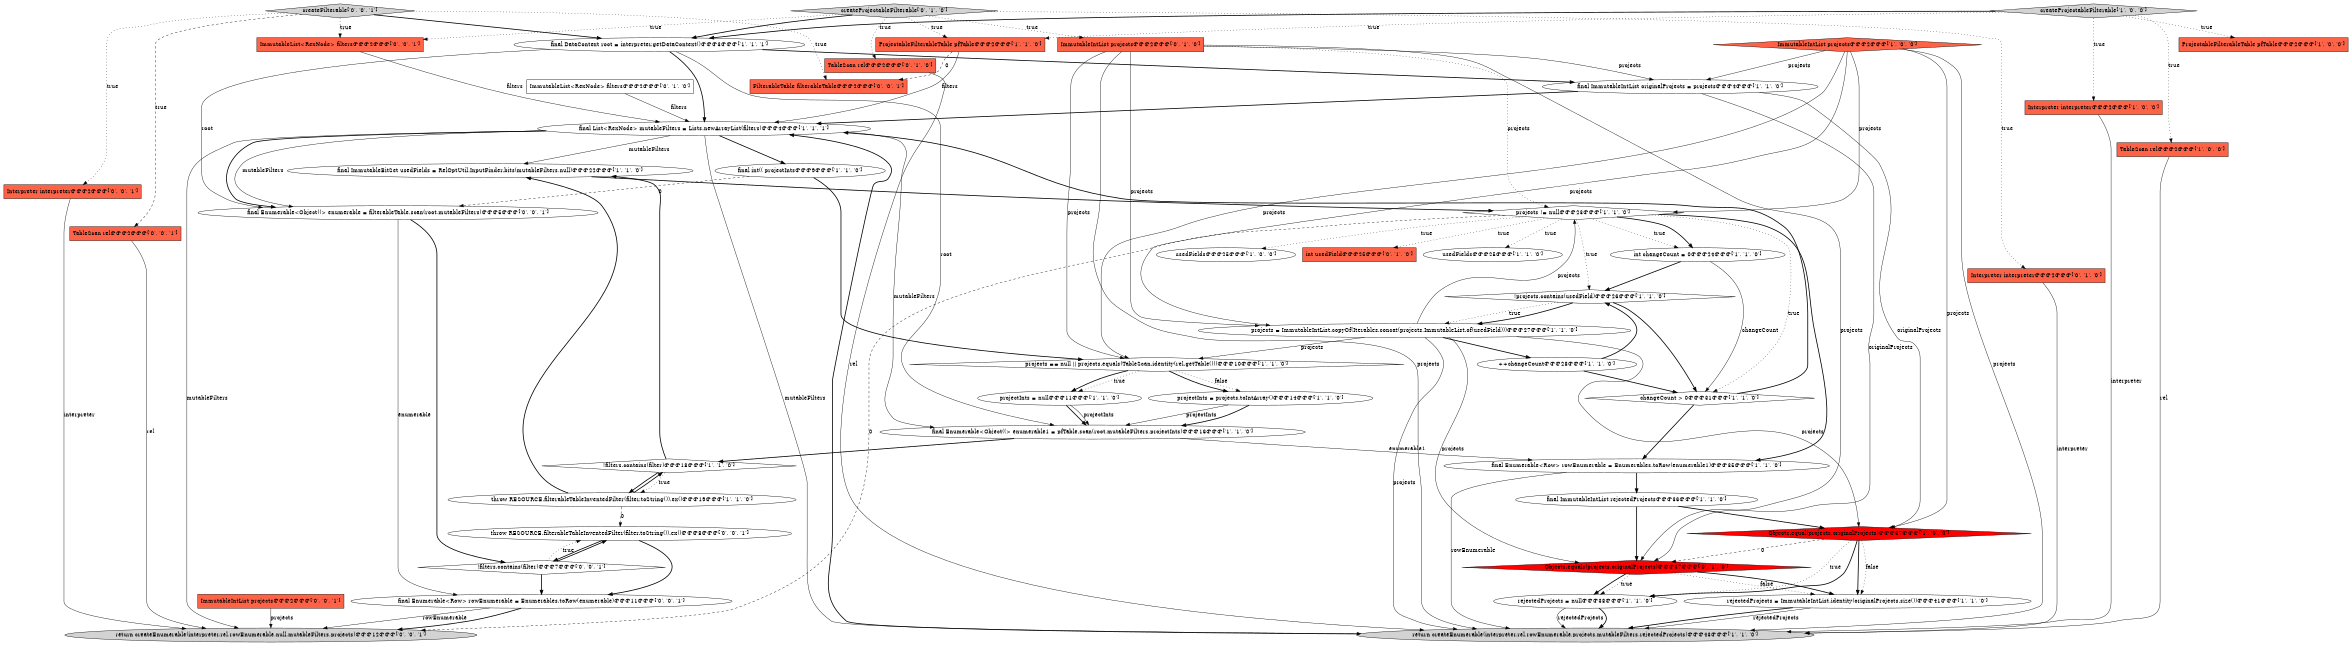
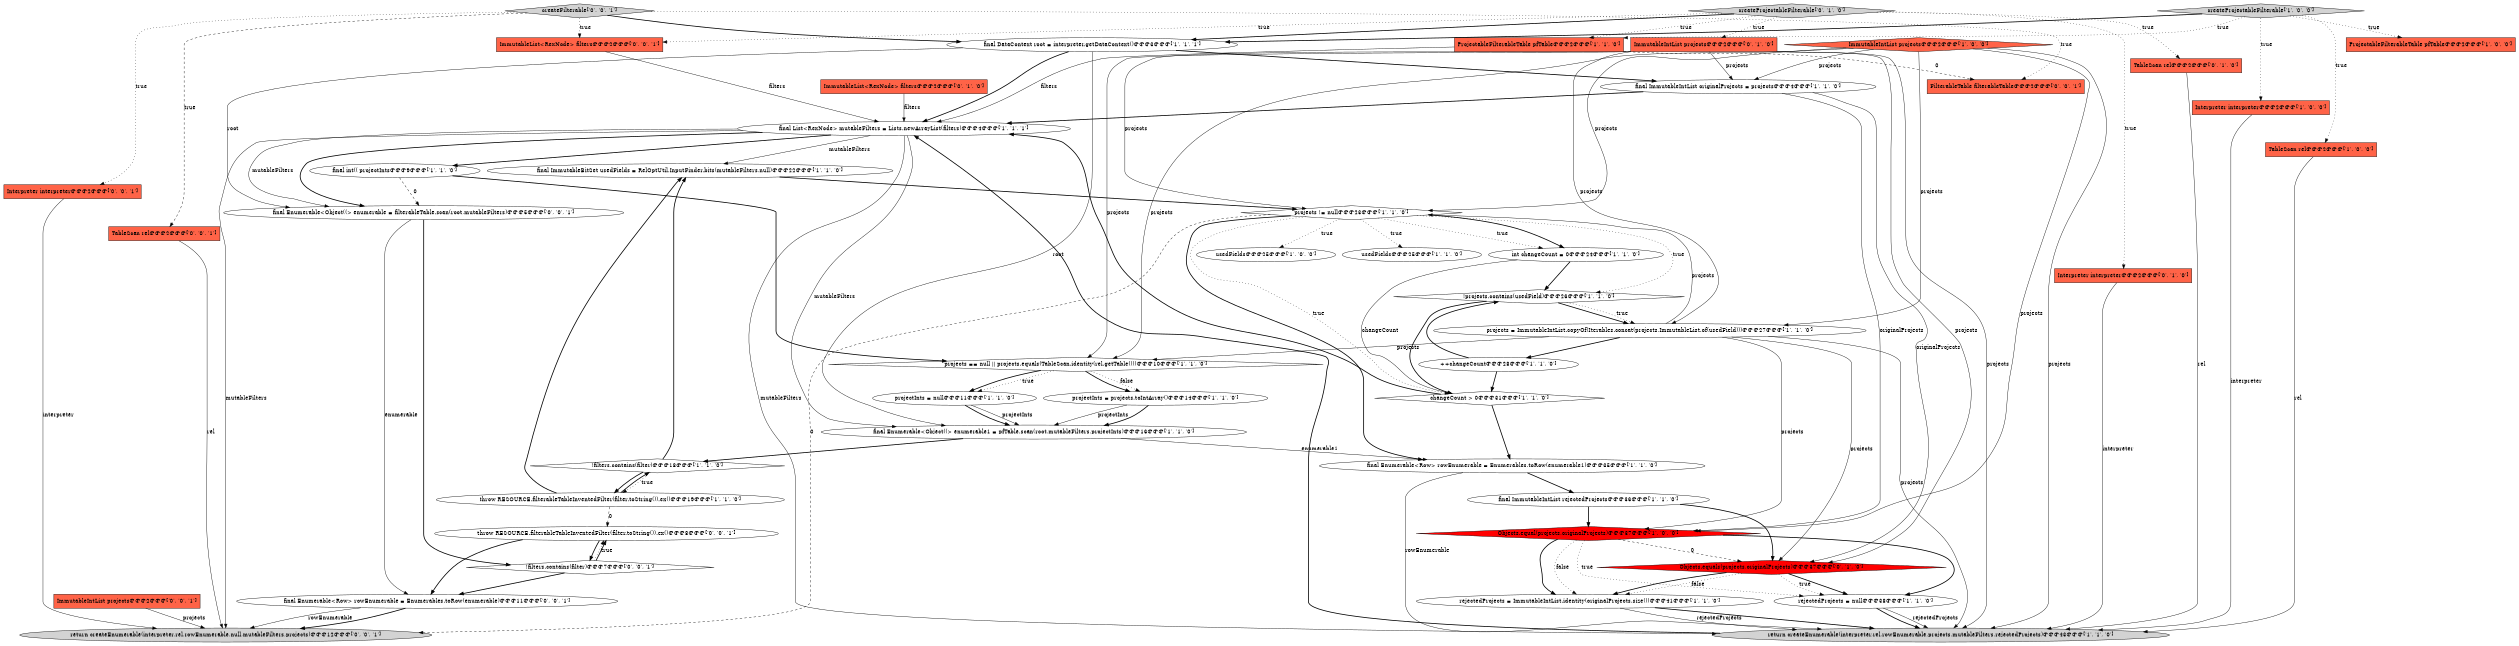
edge "ImmutableIntList projects@@@2@@@['0', '1', '0']" -> "projects != null@@@23@@@['1', '1', '0']": style dotted -> solid
node "ImmutableList<RexNode> filters@@@2@@@['0', '1', '0']": fillcolor white -> tomato
node "int usedField@@@25@@@['0', '1', '0']": removed
